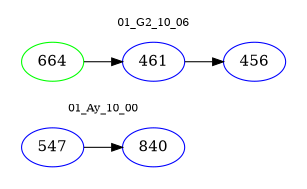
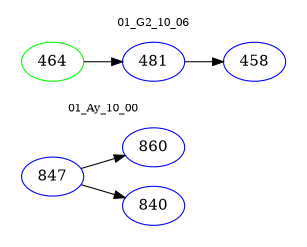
node "664": label "664" -> "464"
node "461": label "461" -> "481"
node "456": label "456" -> "458"
node "547": label "547" -> "847"
node "860": added
